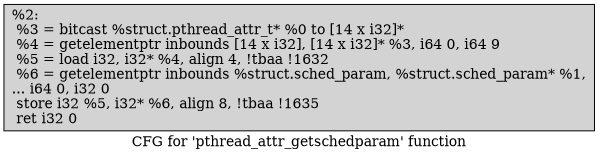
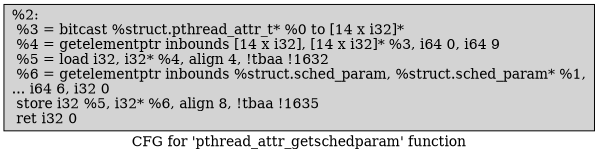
node "%2:": text "... i64 0, i32 0" -> "... i64 6, i32 0"
